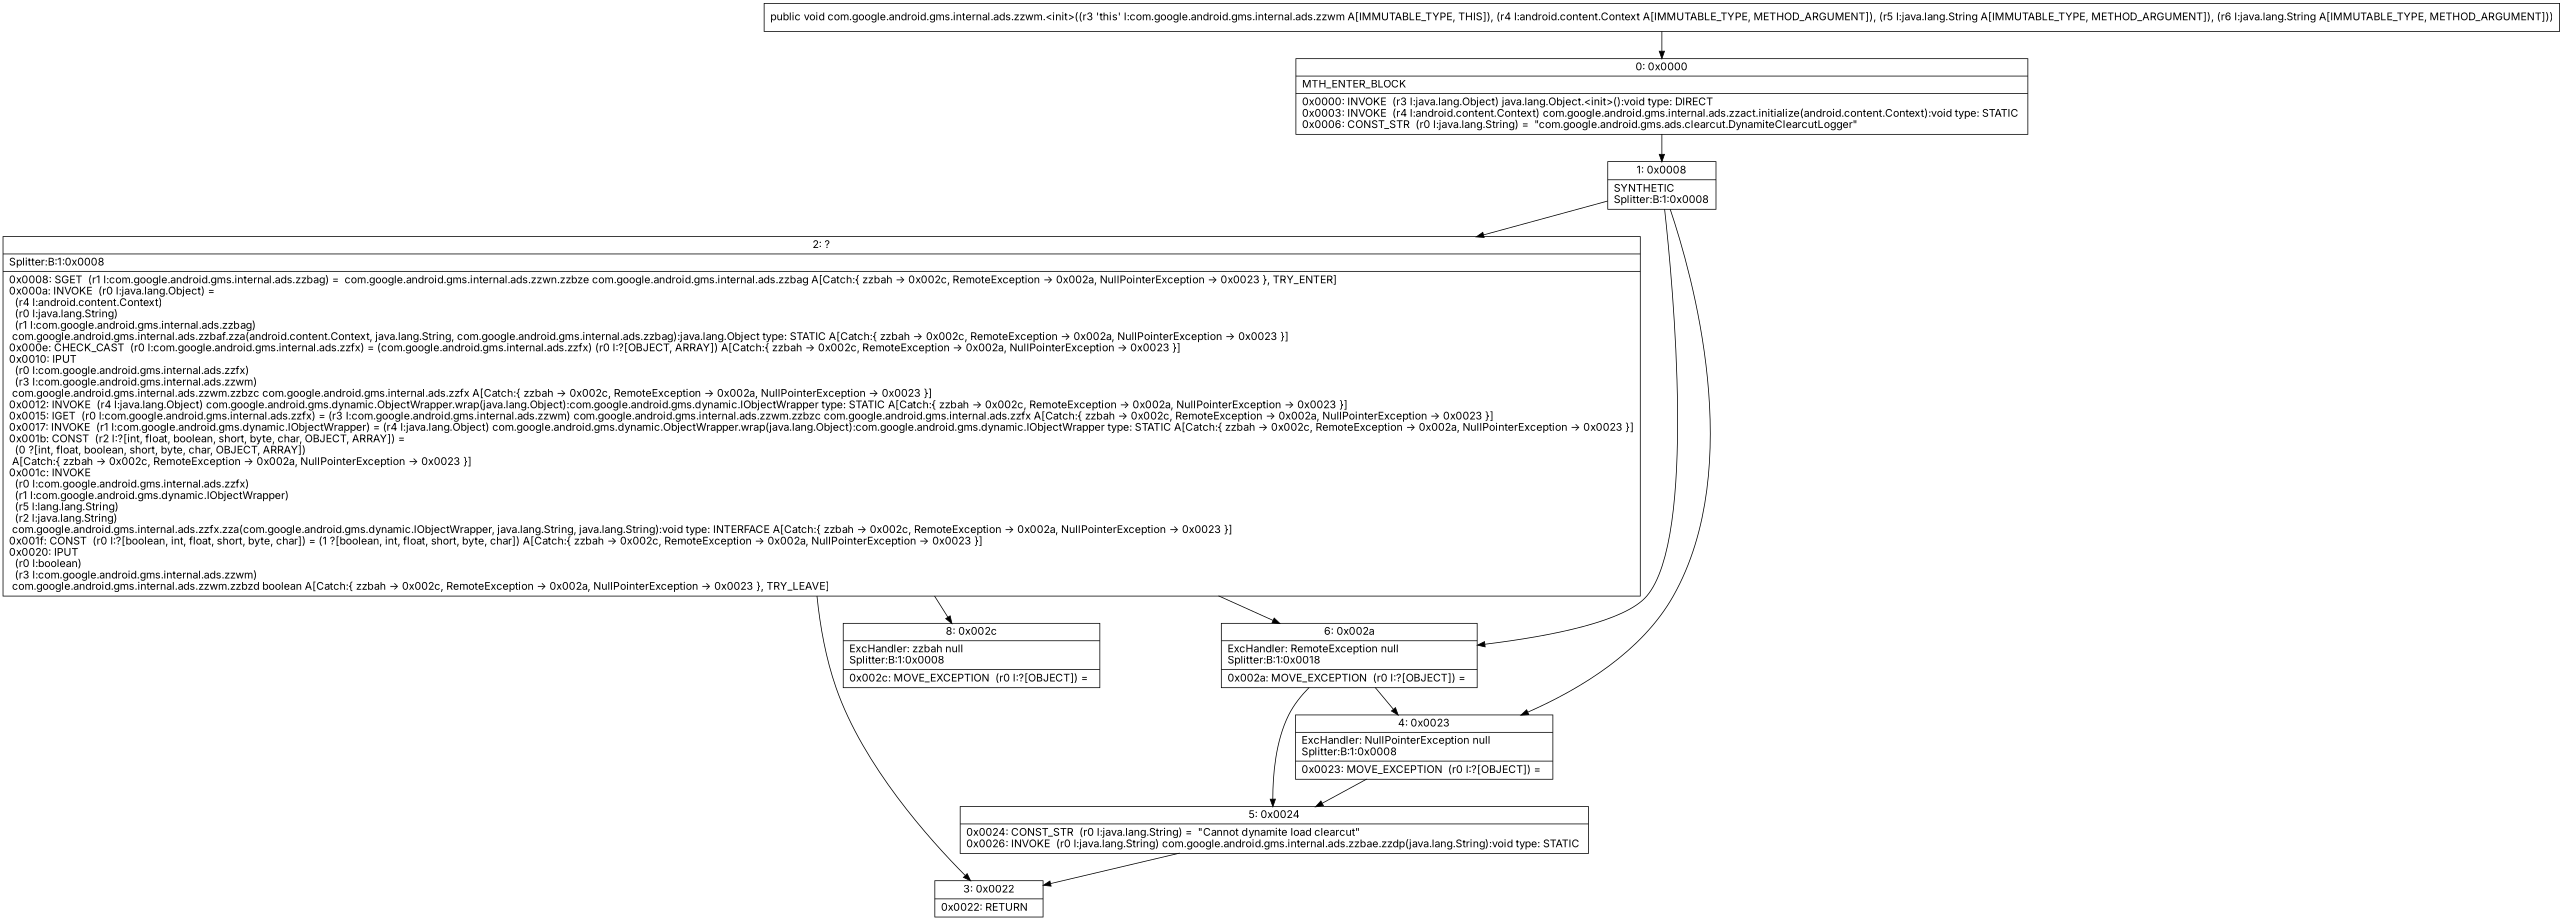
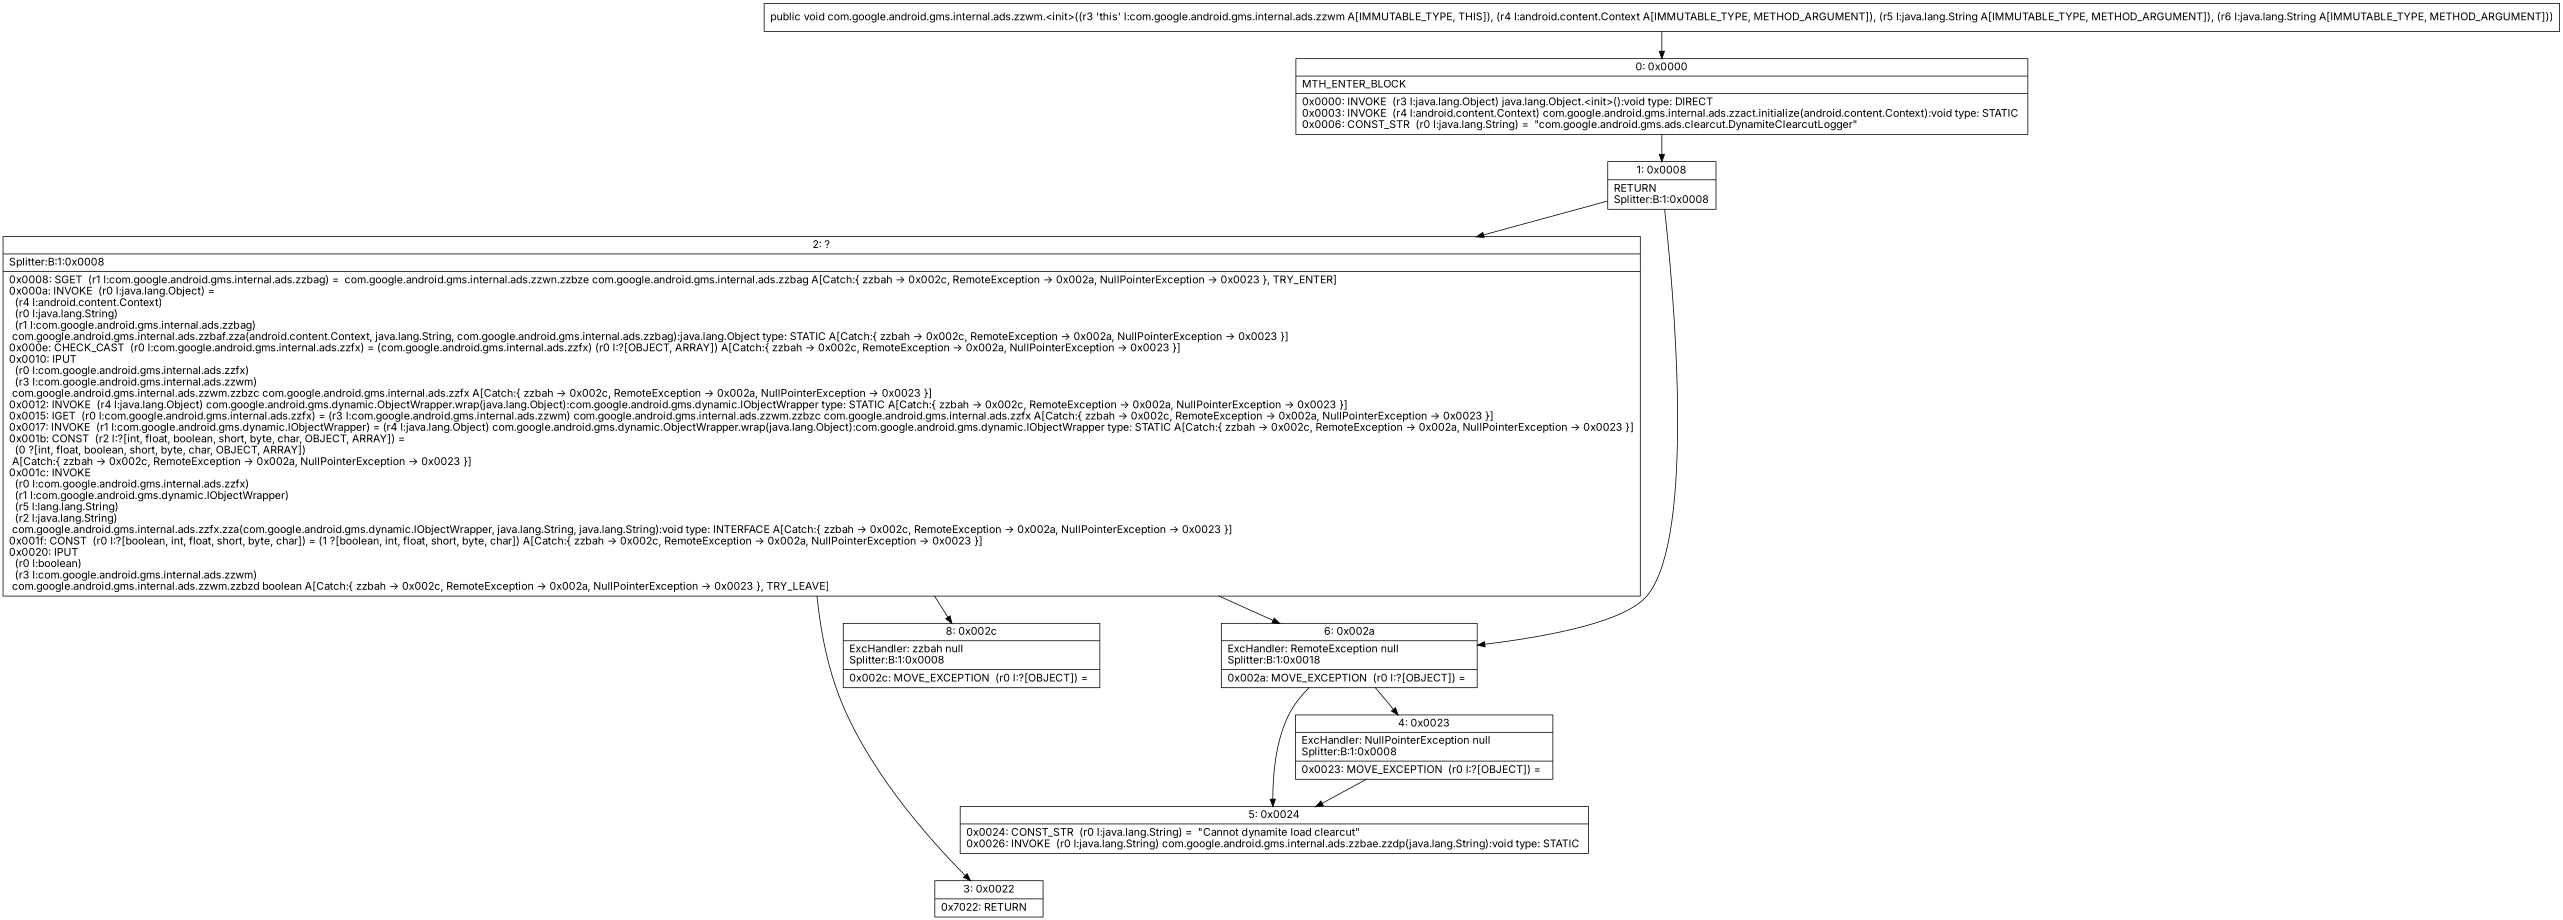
node "1: 0x0008": text "SYNTHETIC" -> "RETURN"
edge "1: 0x0008" -> "4: 0x0023": removed
edge "5: 0x0024" -> "3: 0x0022": removed
node "3: 0x0022": text "0x0022: RETURN" -> "0x7022: RETURN"
